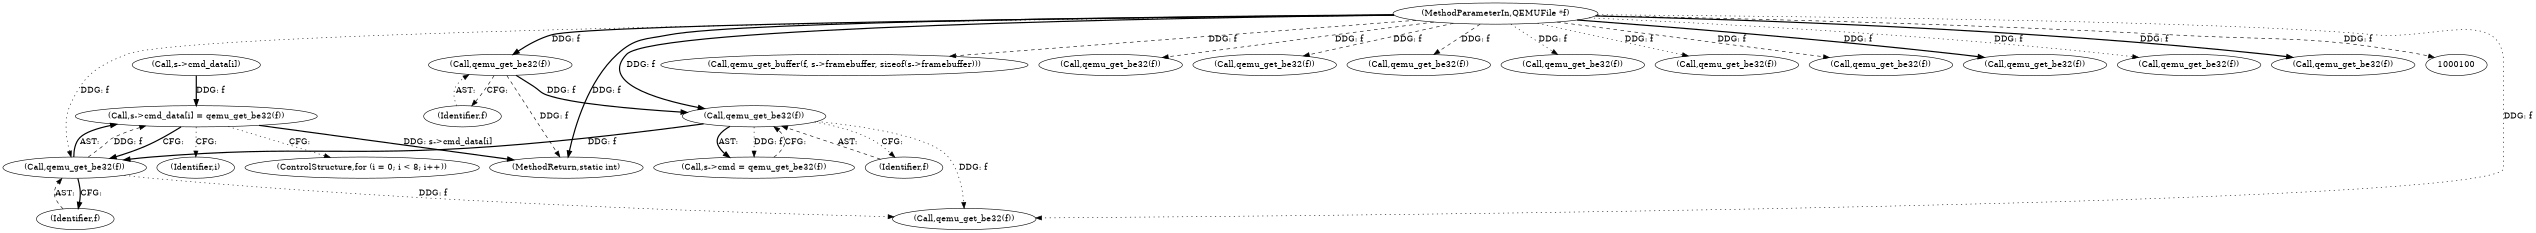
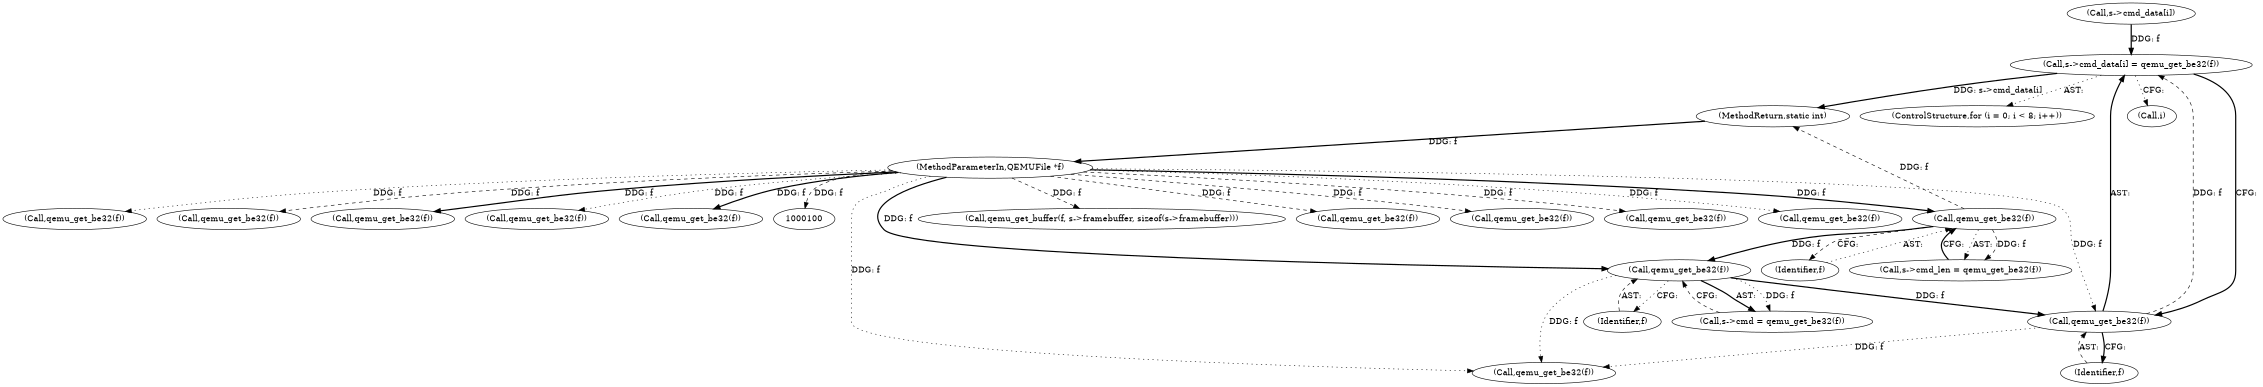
edge "(MethodParameterIn,QEMUFile *f)" -> "(MethodReturn,static int)": reversed
edge "(Call,s->cmd_data[i] = qemu_get_be32(f))" -> "(ControlStructure,for (i = 0; i < 8; i++))": label "CFG: " -> "AST: "
node "(Identifier,i)": label "(Identifier,i)" -> "(Call,i)"
node "(Call,s->cmd_len = qemu_get_be32(f))": added
